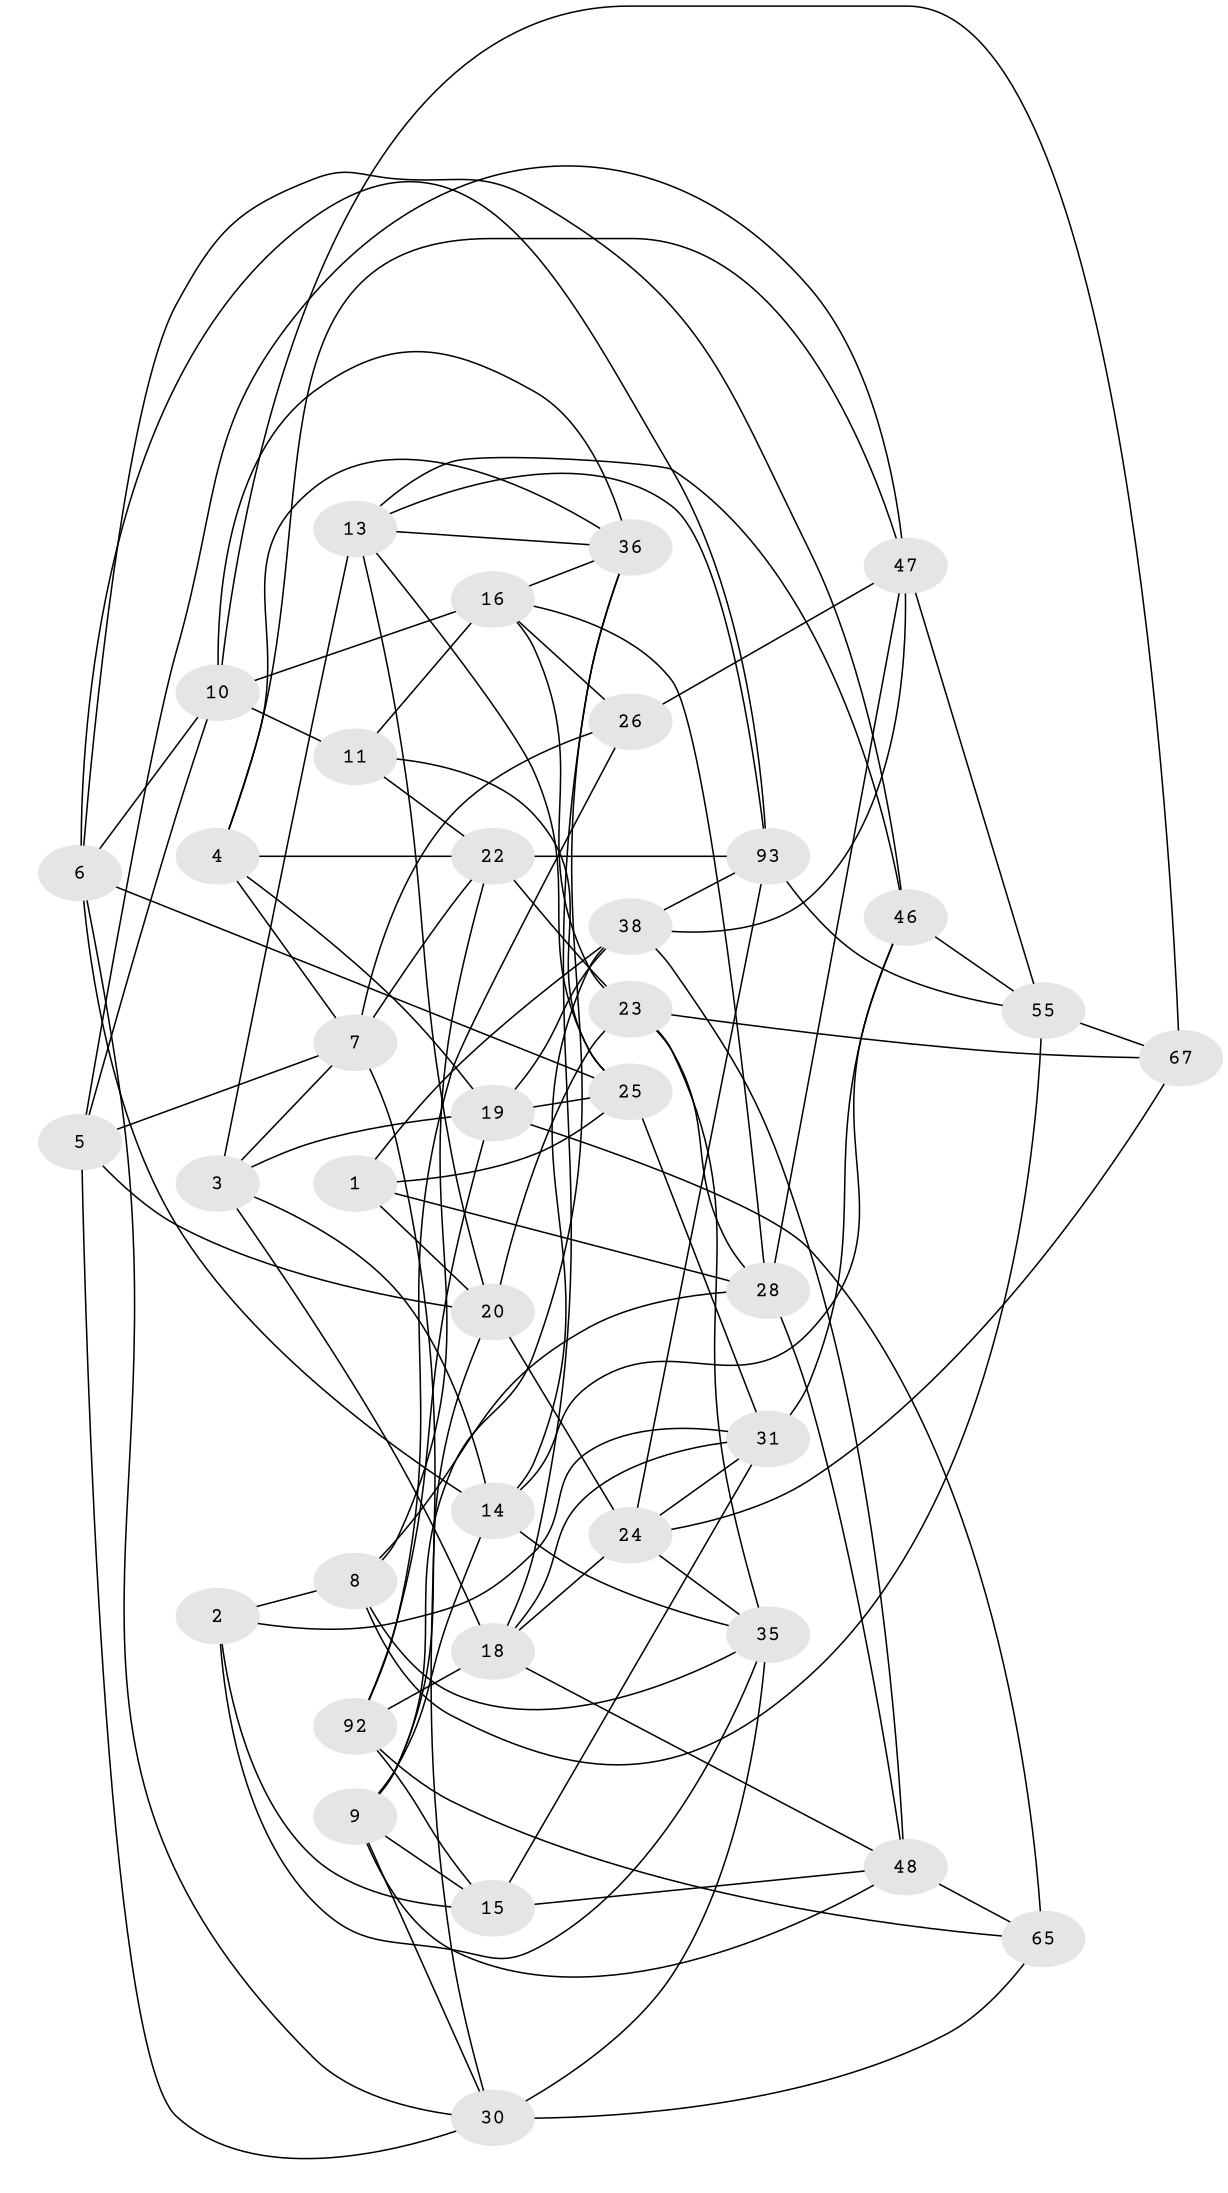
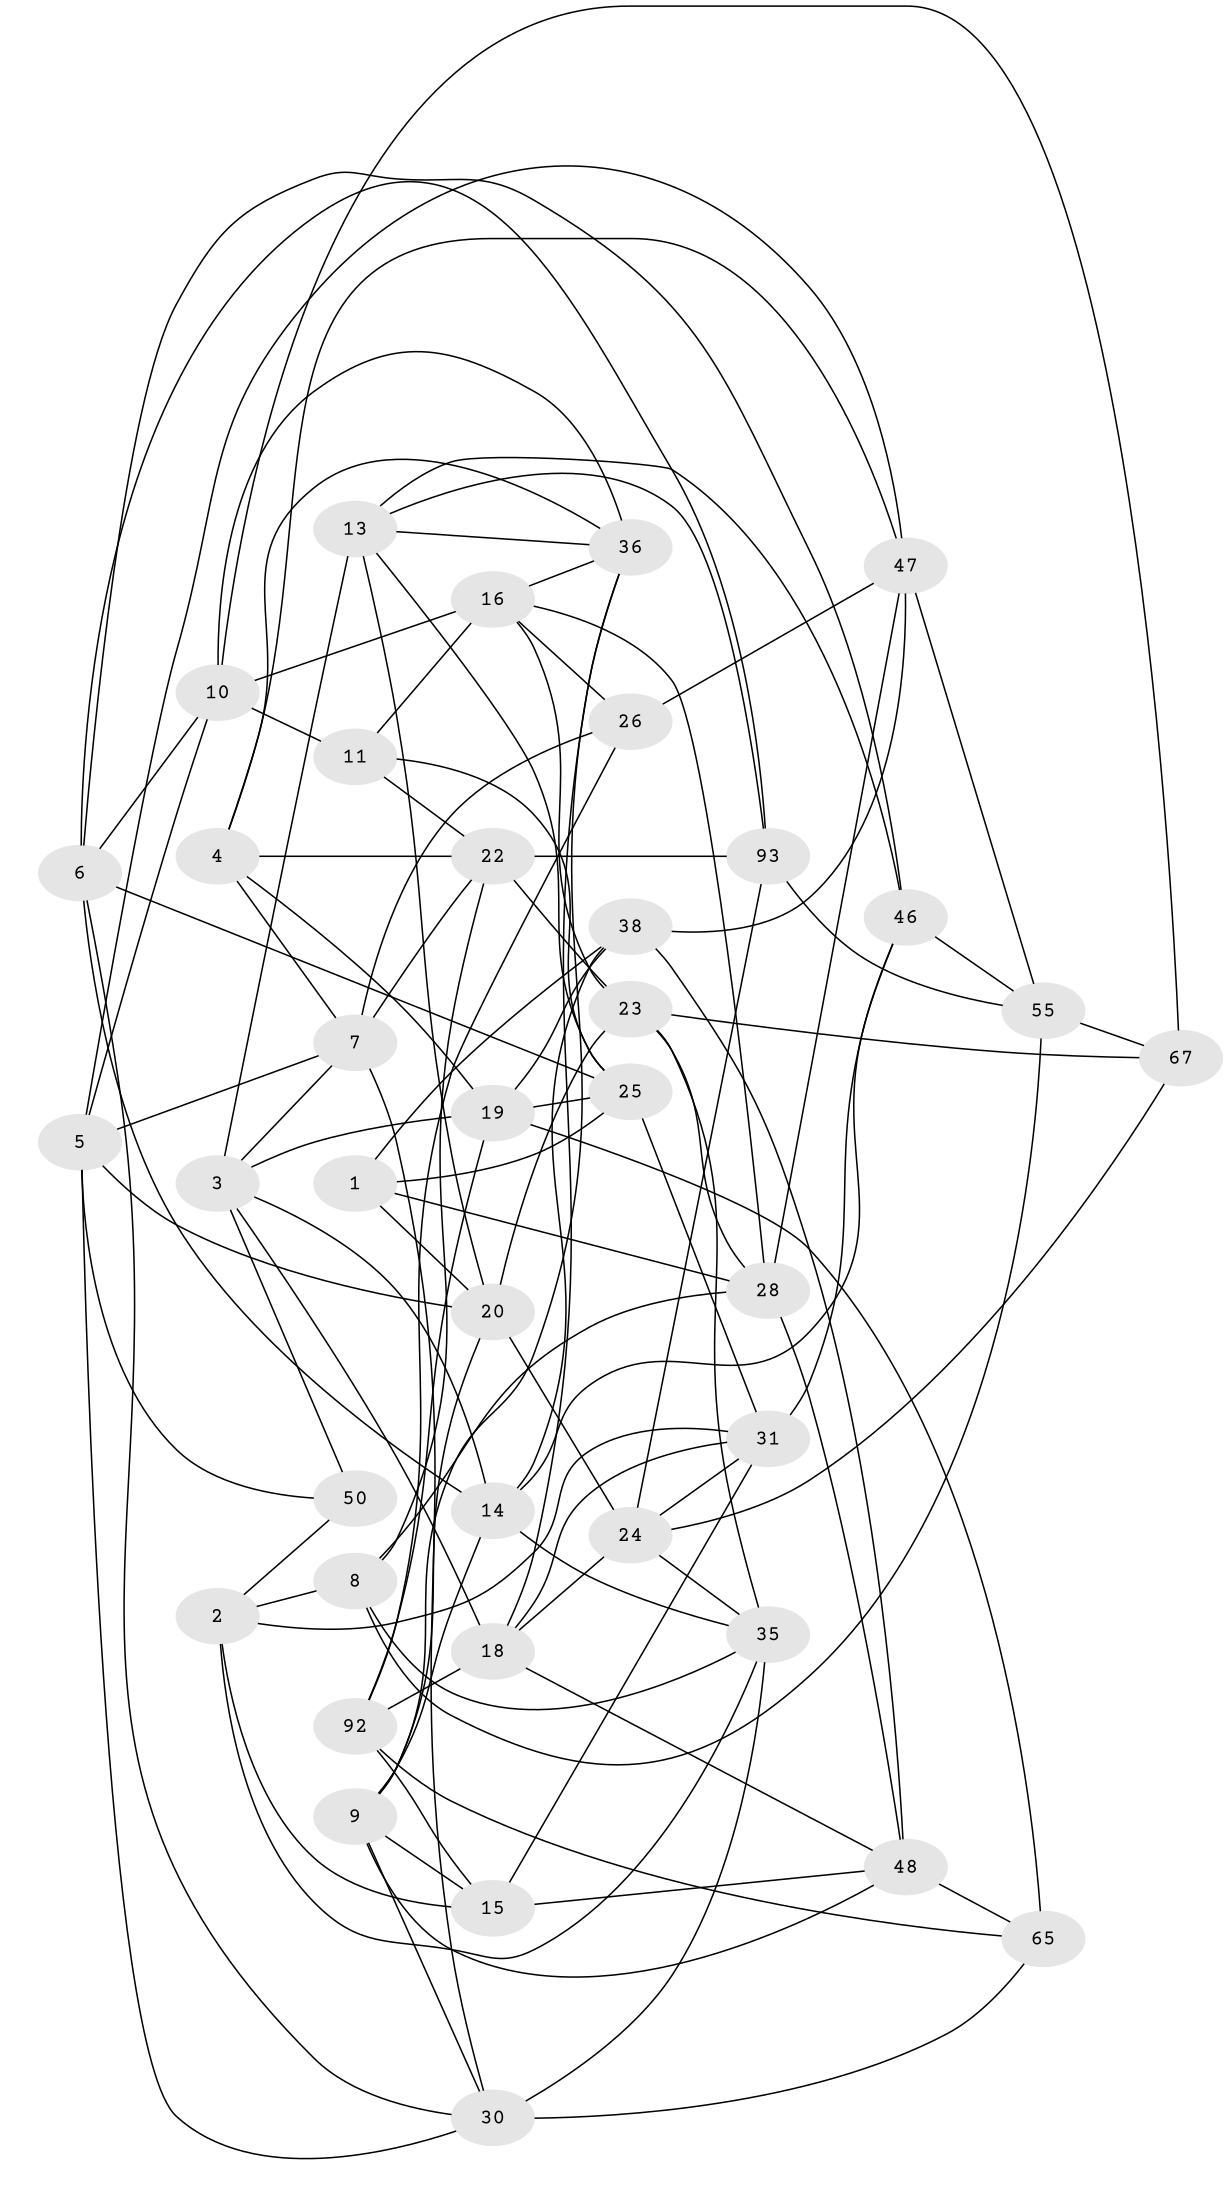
edge "93" -- "38": removed
node "50": added
